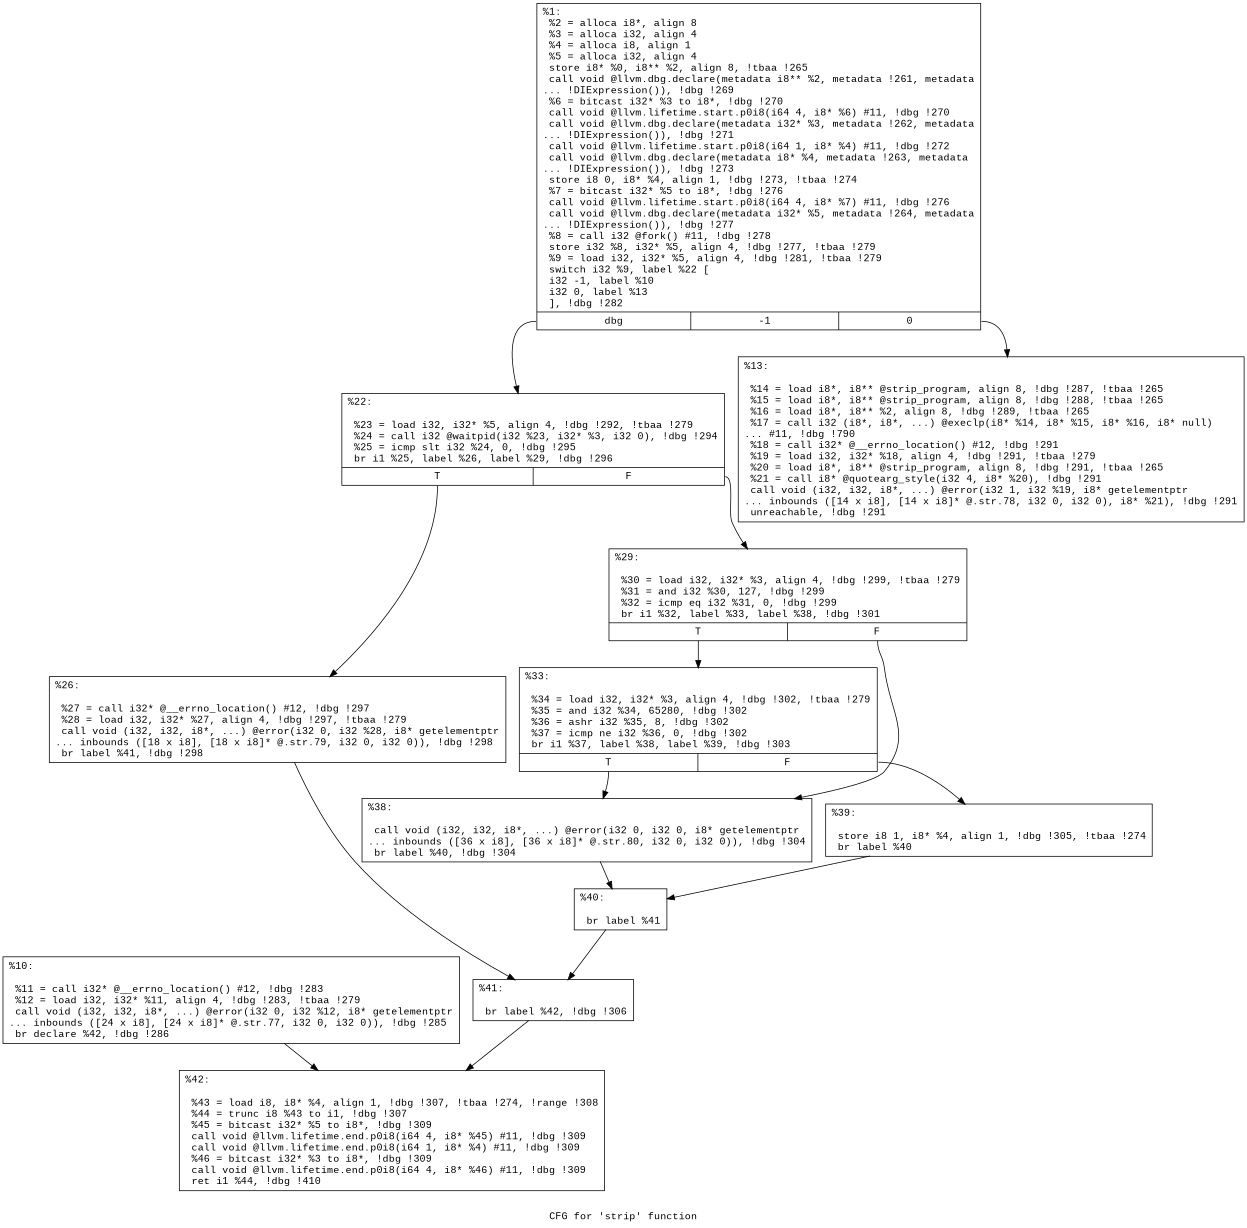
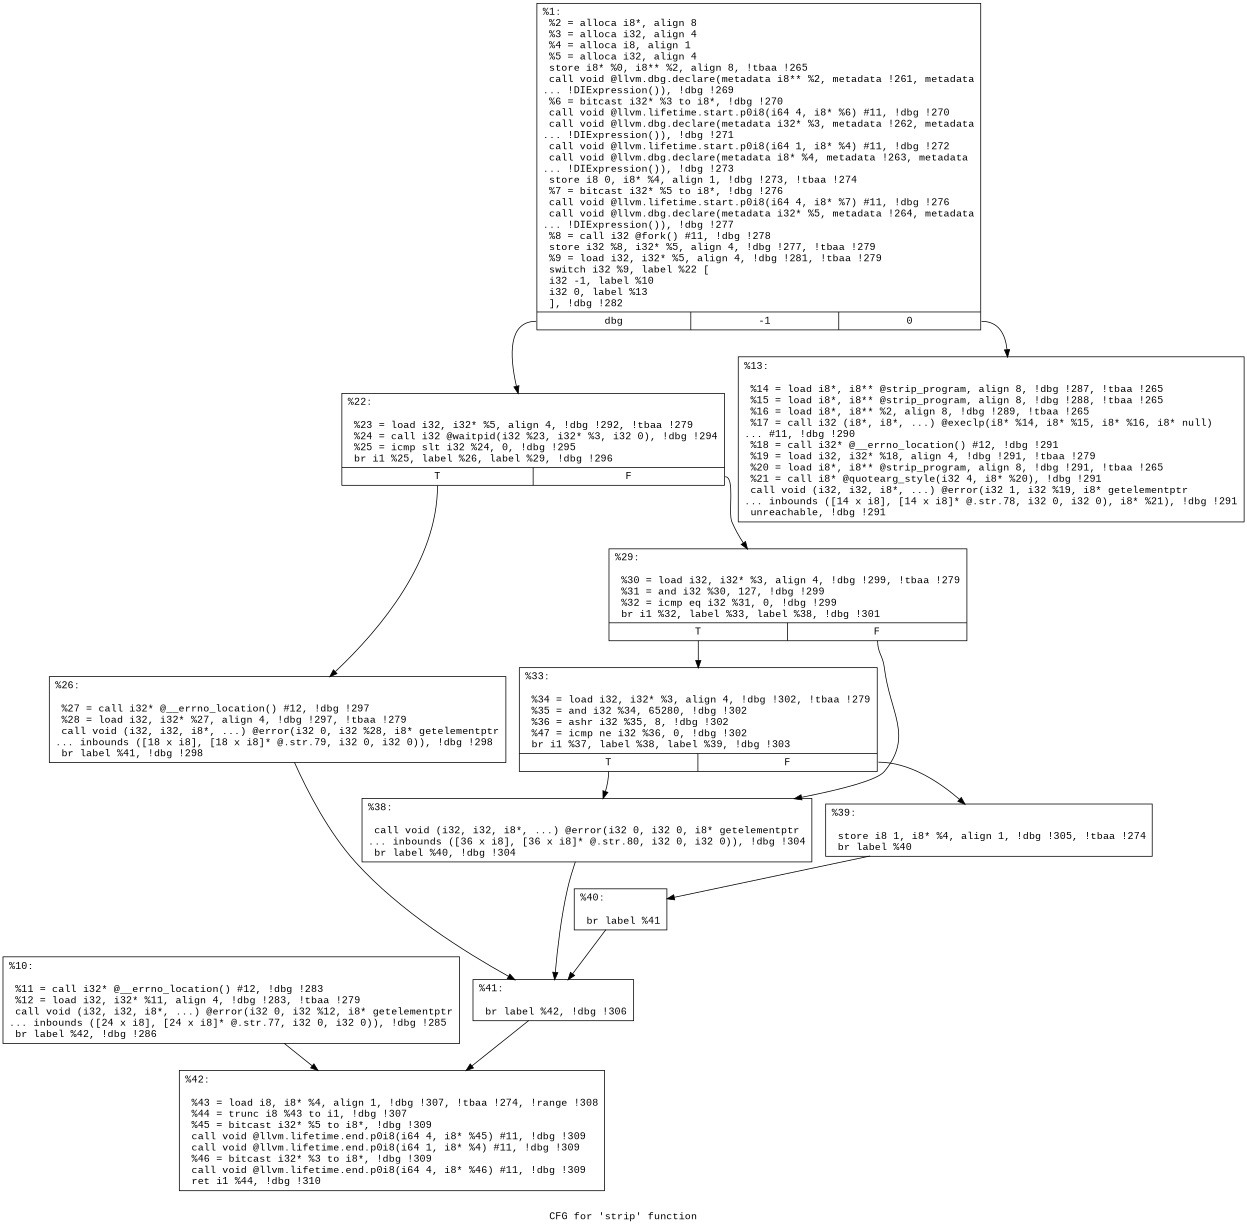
node "%13:": text "... #11, !dbg !790" -> "... #11, !dbg !290"
node "%33:": text "%37 = icmp ne i32 %36, 0, !dbg !302" -> "%47 = icmp ne i32 %36, 0, !dbg !302"
edge "%38:" -> "%40:": now "%38:" -> "%41:"
node "%10:": text "br declare %42, !dbg !286" -> "br label %42, !dbg !286"
node "%42:": text "ret i1 %44, !dbg !410" -> "ret i1 %44, !dbg !310"
